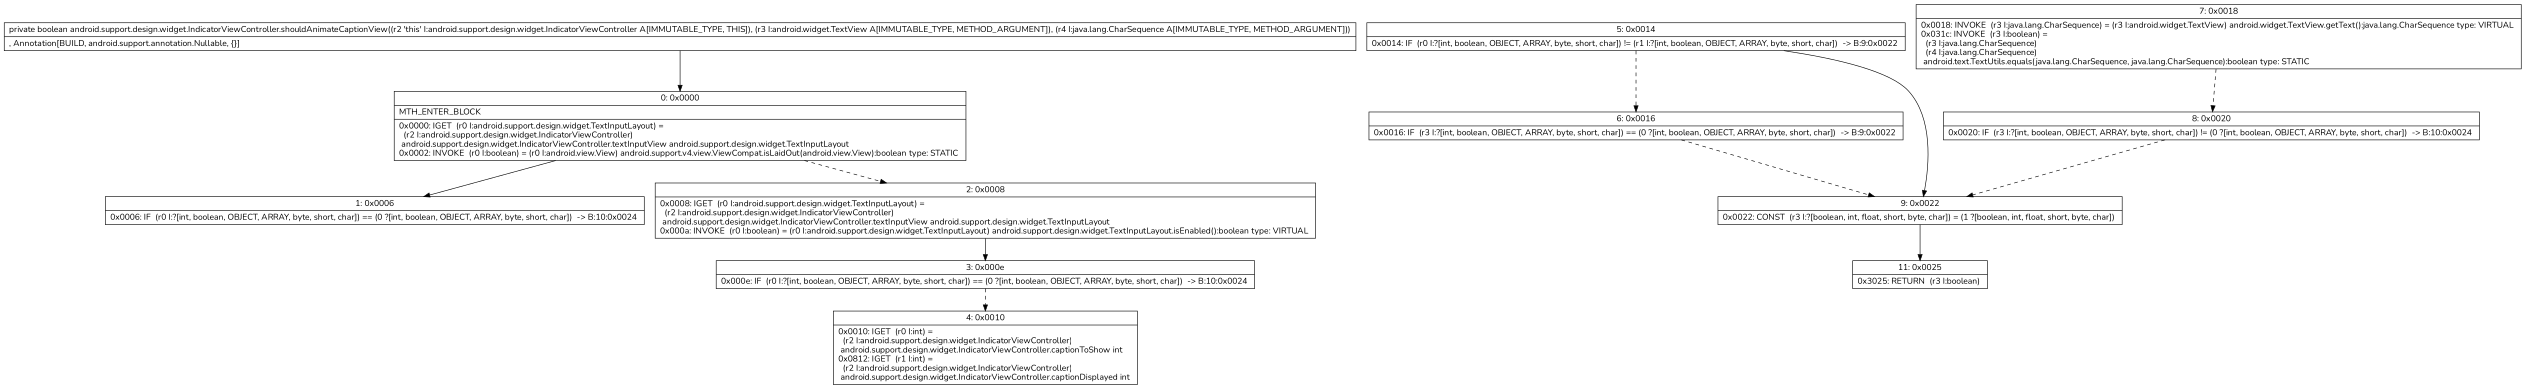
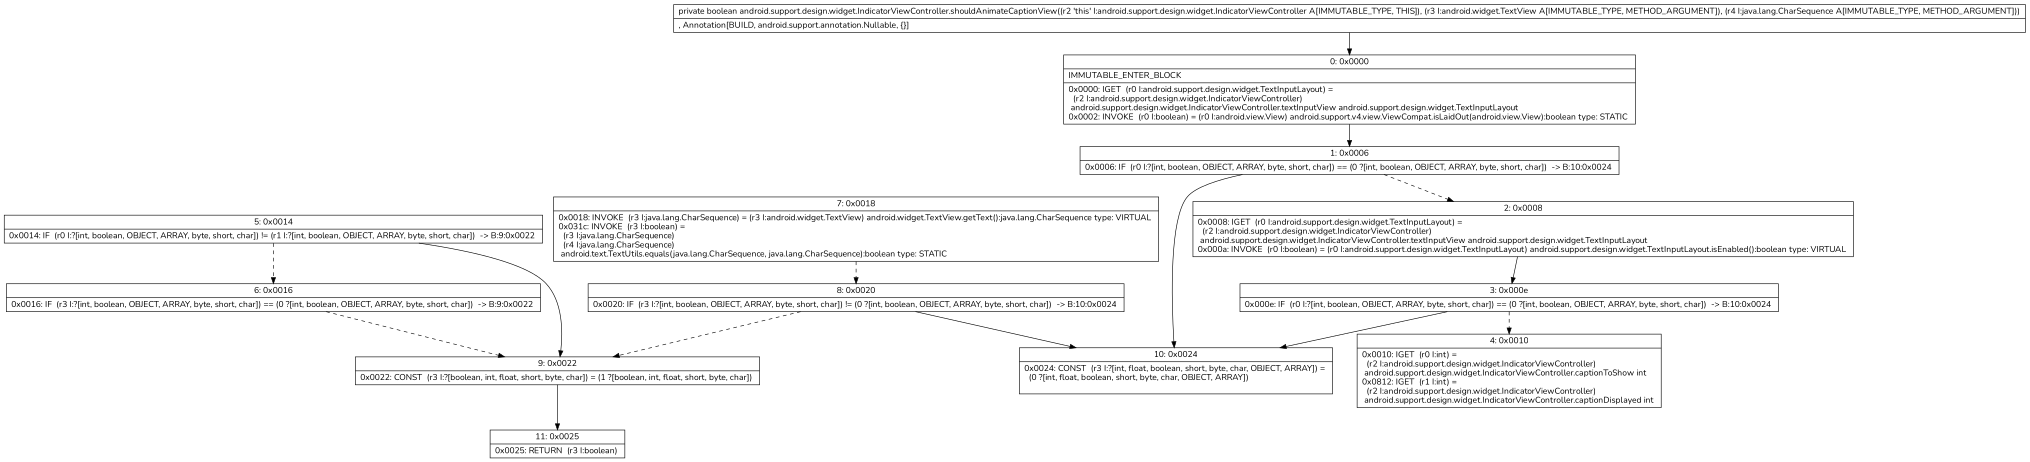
node "0: 0x0000": text "MTH_ENTER_BLOCK" -> "IMMUTABLE_ENTER_BLOCK"
edge "0: 0x0000" -> "2: 0x0008": now "1: 0x0006" -> "2: 0x0008"
node "11: 0x0025": text "0x3025: RETURN  (r3 I:boolean)" -> "0x0025: RETURN  (r3 I:boolean)"
node "10: 0x0024": added
